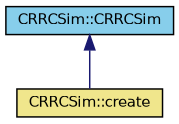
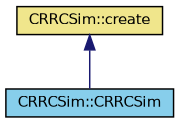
edge "CRRCSim::create" -> "CRRCSim::CRRCSim": reversed
